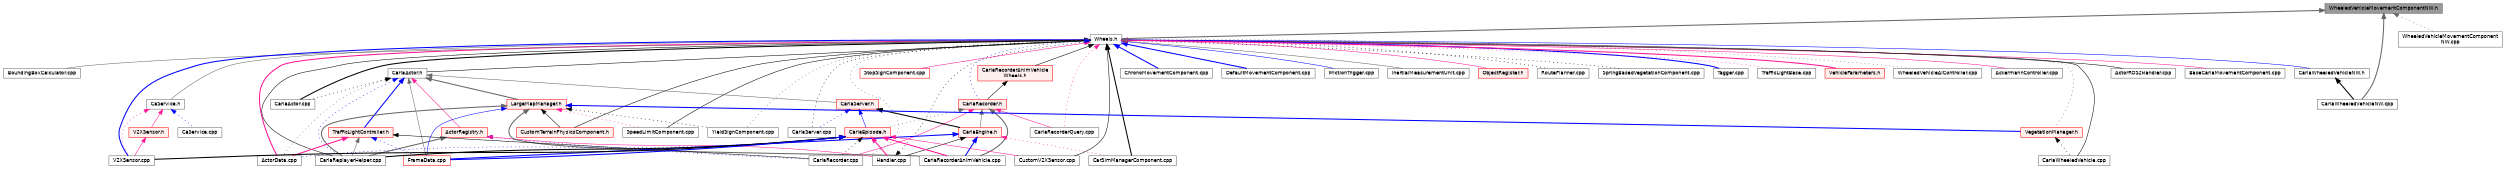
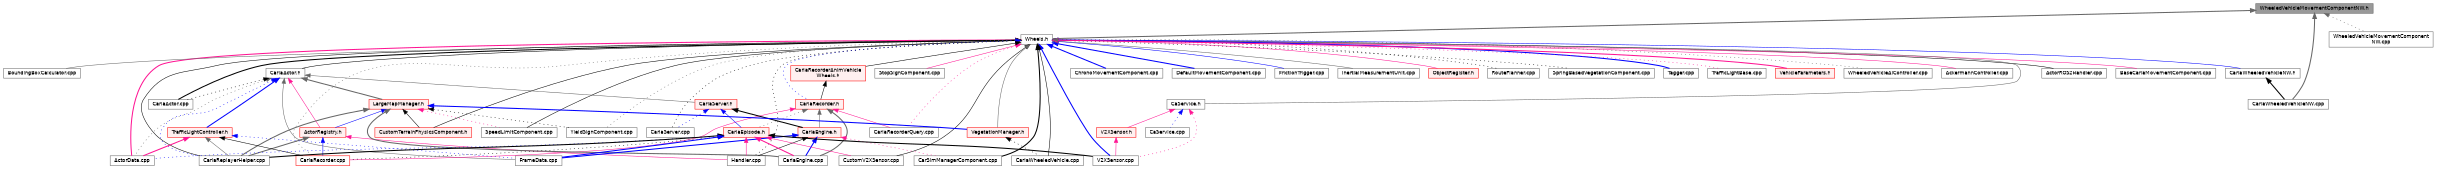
edge "VegetationManager.h" -> "Wheels.h": style dotted -> solid
edge "Wheels.h" -> "Handler.cpp": reversed
node "StopSignComponent.cpp": color red -> grey40
edge "FrameData.cpp" -> "LargeMapManager.h": now "ActorRegistry.h" -> "LargeMapManager.h"
edge "Handler.cpp" -> "CarlaEpisode.h": style bold -> solid
edge "CarlaRecorder.cpp" -> "ActorRegistry.h": style dotted -> solid
node "FrameData.cpp": color red -> grey40
node "CarlaRecorder.cpp": color grey40 -> red
node "CarlaRecorderAnimVehicle.cpp": label "CarlaRecorderAnimVehicle.cpp" -> "CarlaEngine.cpp"
